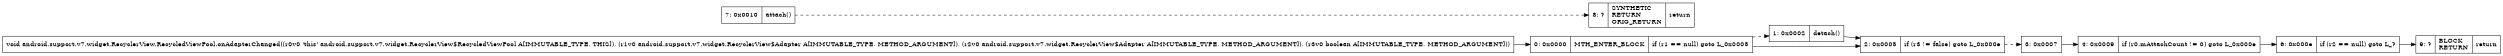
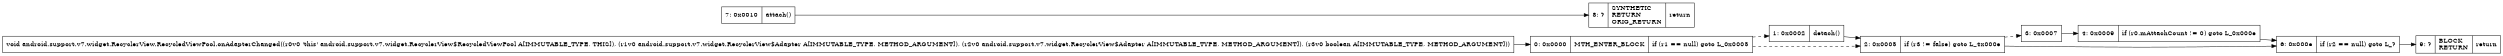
edge "7: 0x0010" -> "8: ?": style dashed -> solid
node "2: 0x0005": text "if (r3 != false) goto L_0x000e" -> "if (r3 != false) goto L_4x000e"
edge "0: 0x0000" -> "2: 0x0005": style solid -> dashed
edge "2: 0x0005" -> "6: 0x000e": added
